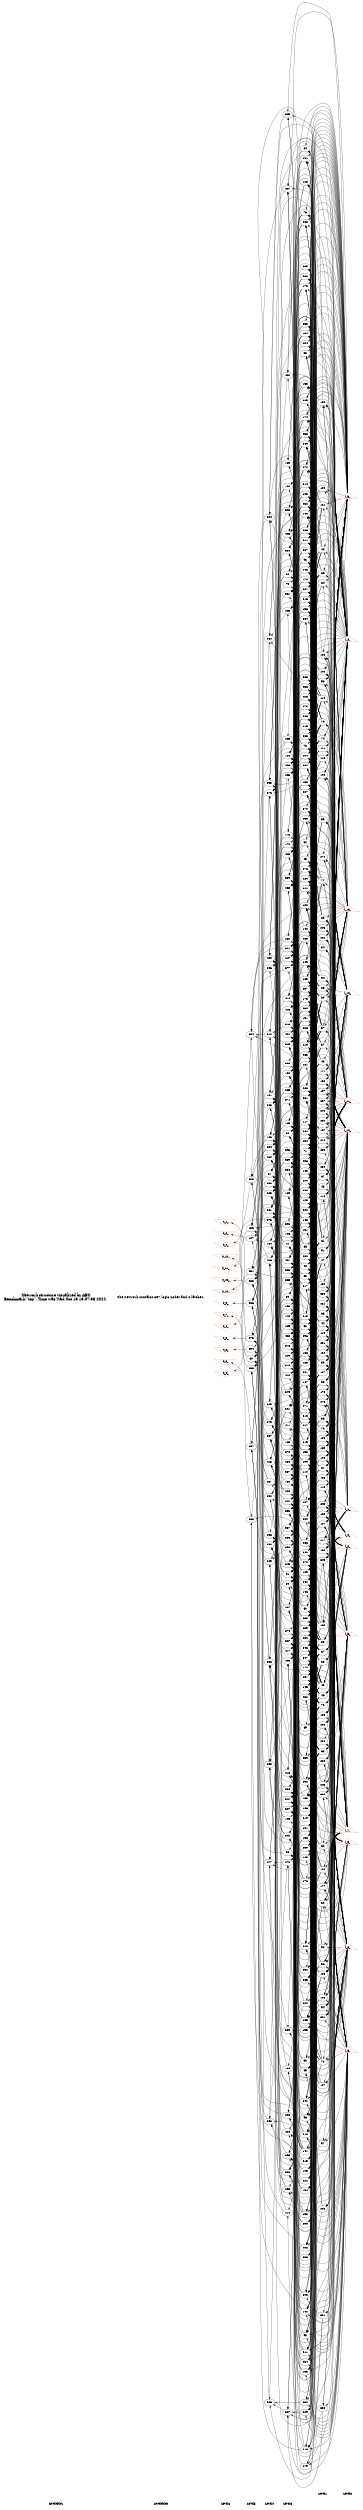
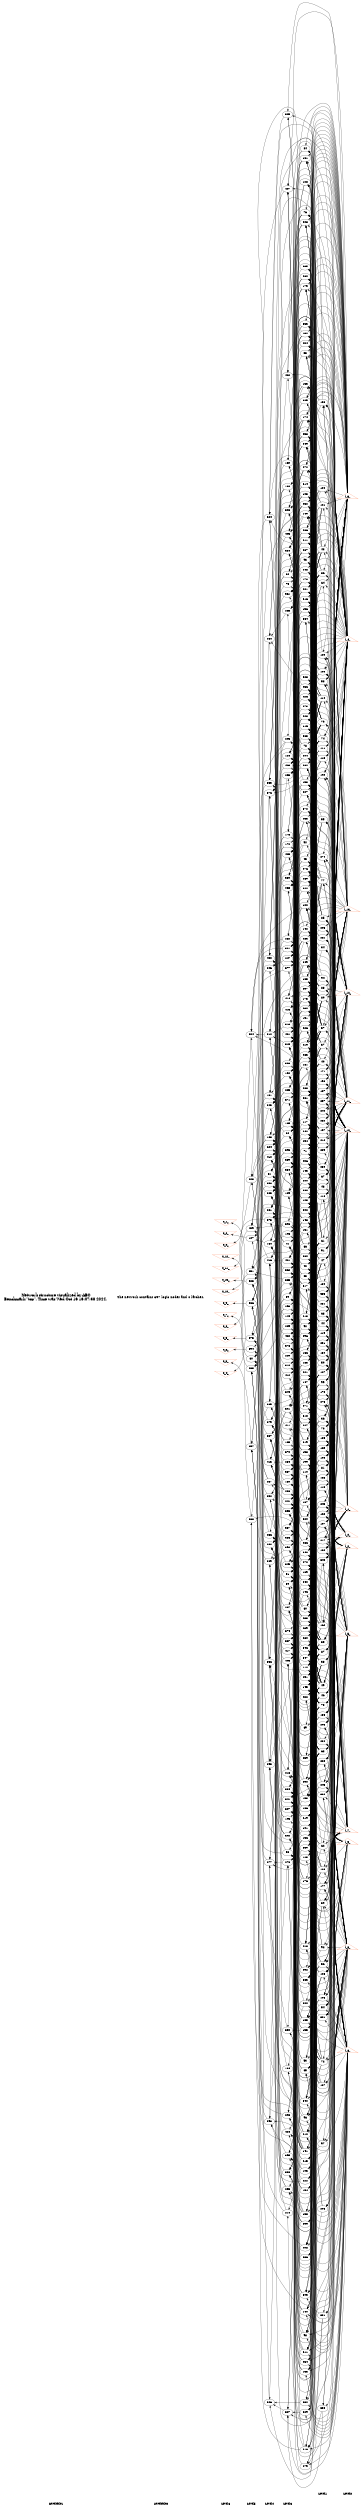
node "179": color coral -> black
